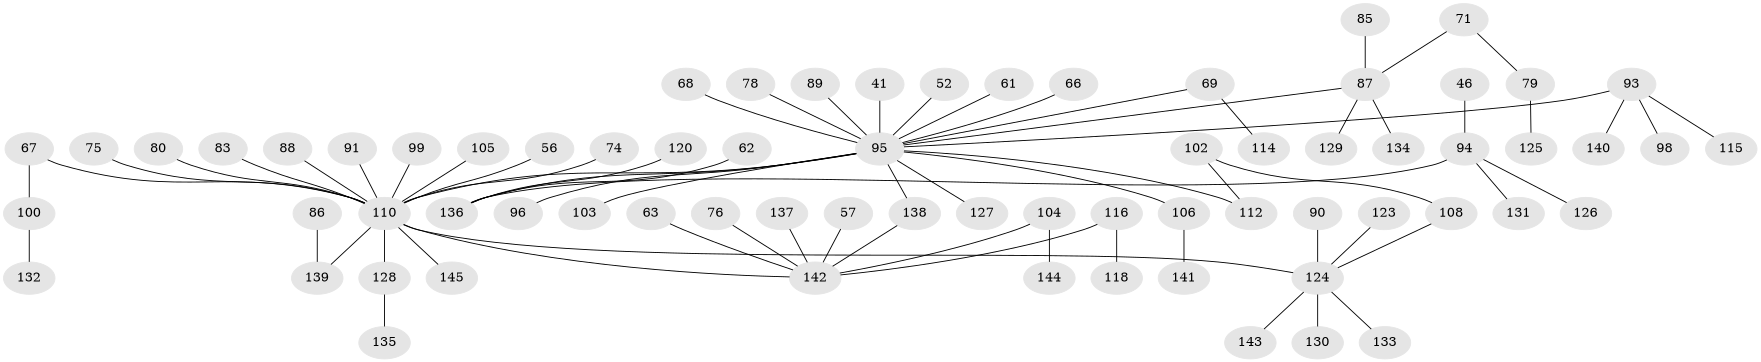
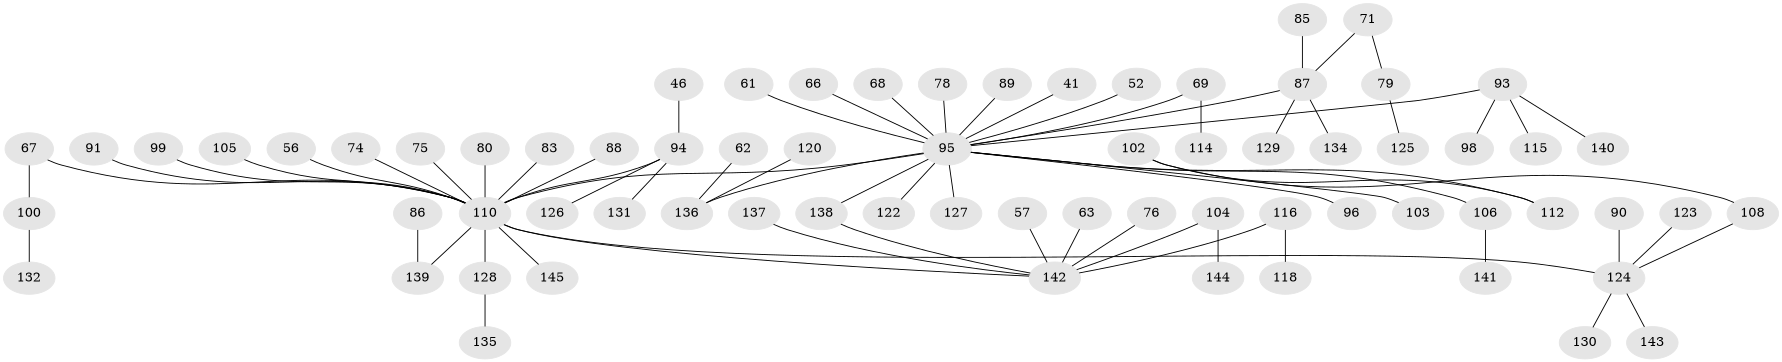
edge "94" -- "136": now "94" -- "110"
node "122": added
node "133": removed
